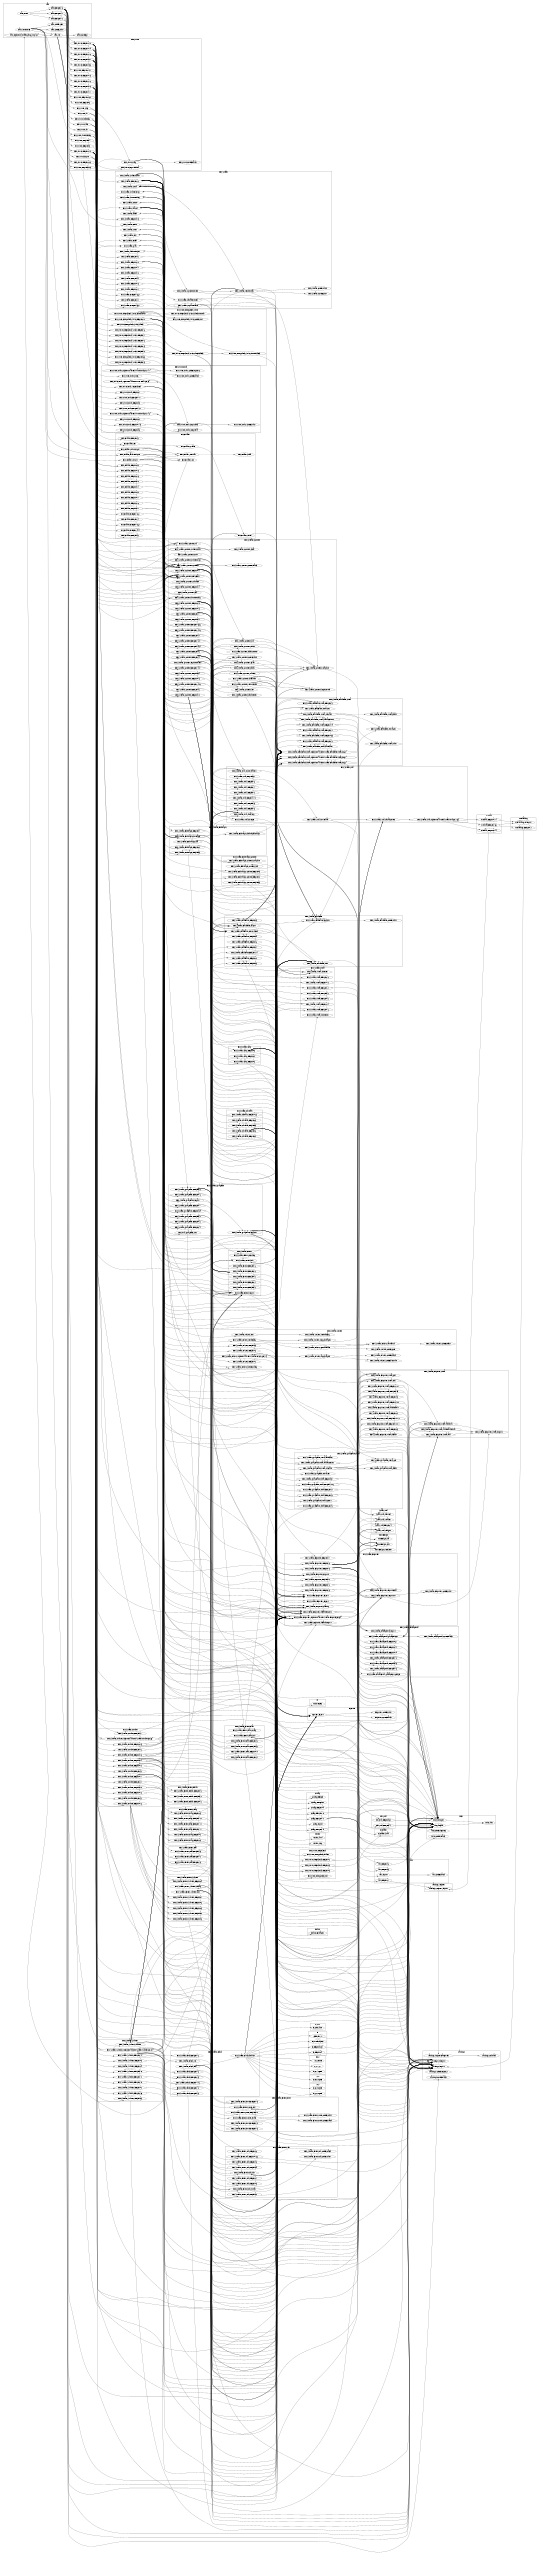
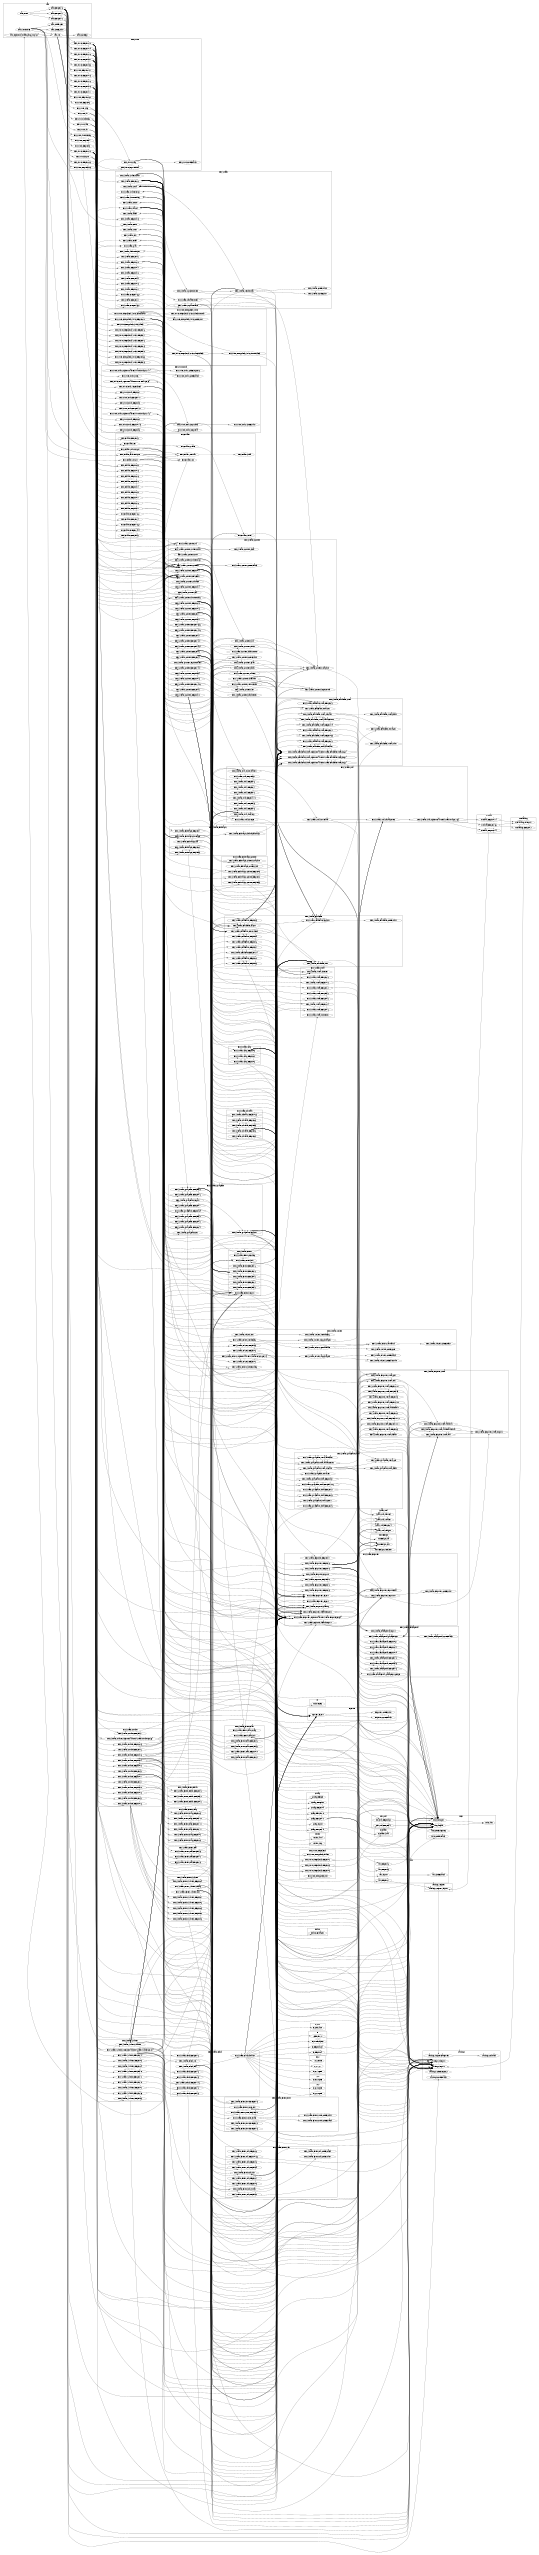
edge "Test::Stream::Event::BEGIN@8" -> "Test::Stream::HashBase::new_ordered": now "Test::Stream::Event::BEGIN@8" -> "Test::Stream::HashBase::BEGIN@6"
node "Test::Util::ArrayBase::new": label "Test::Util::ArrayBase::new" -> "Test::Stream::ArrayBase::new"
